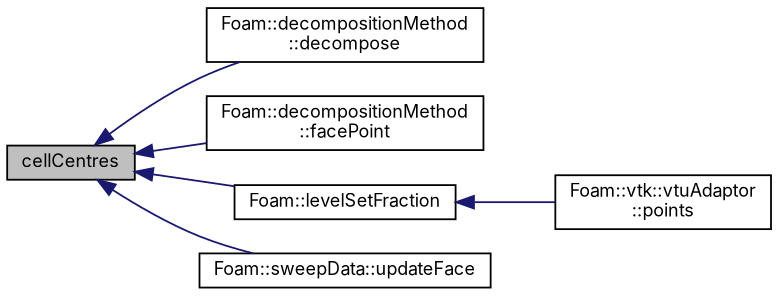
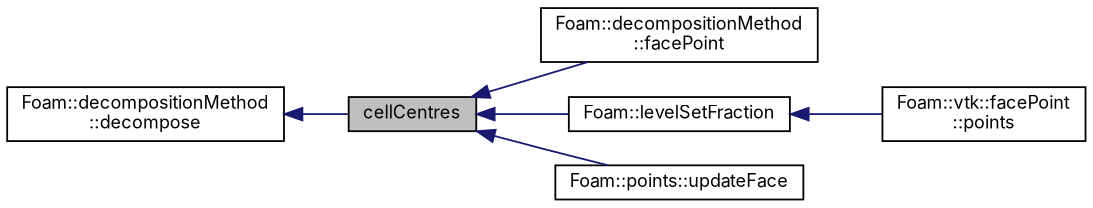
edge "Foam::decompositionMethod ::decompose" -> "cellCentres": reversed
node "Foam::vtk::vtuAdaptor ::points": label "Foam::vtk::vtuAdaptor ::points" -> "Foam::vtk::facePoint ::points"
node "Foam::sweepData::updateFace": label "Foam::sweepData::updateFace" -> "Foam::points::updateFace"
